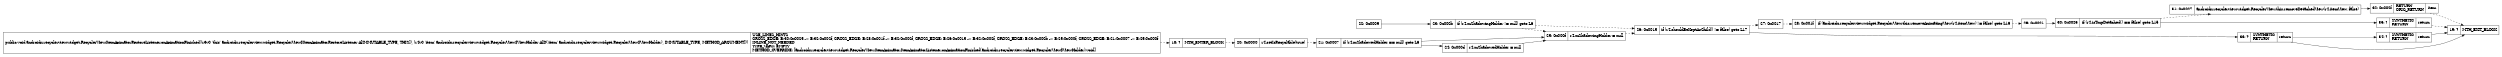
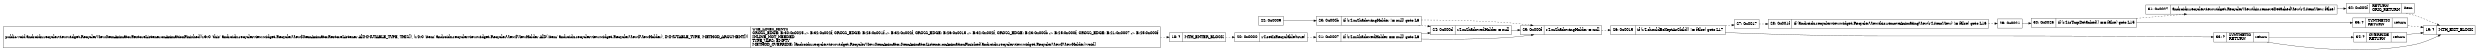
edge "23: 0x000b" -> "26: 0x0015": now "23: 0x000b" -> "24: 0x000d"
node "34: ?": text "SYNTHETIC" -> "OVERRIDE"
